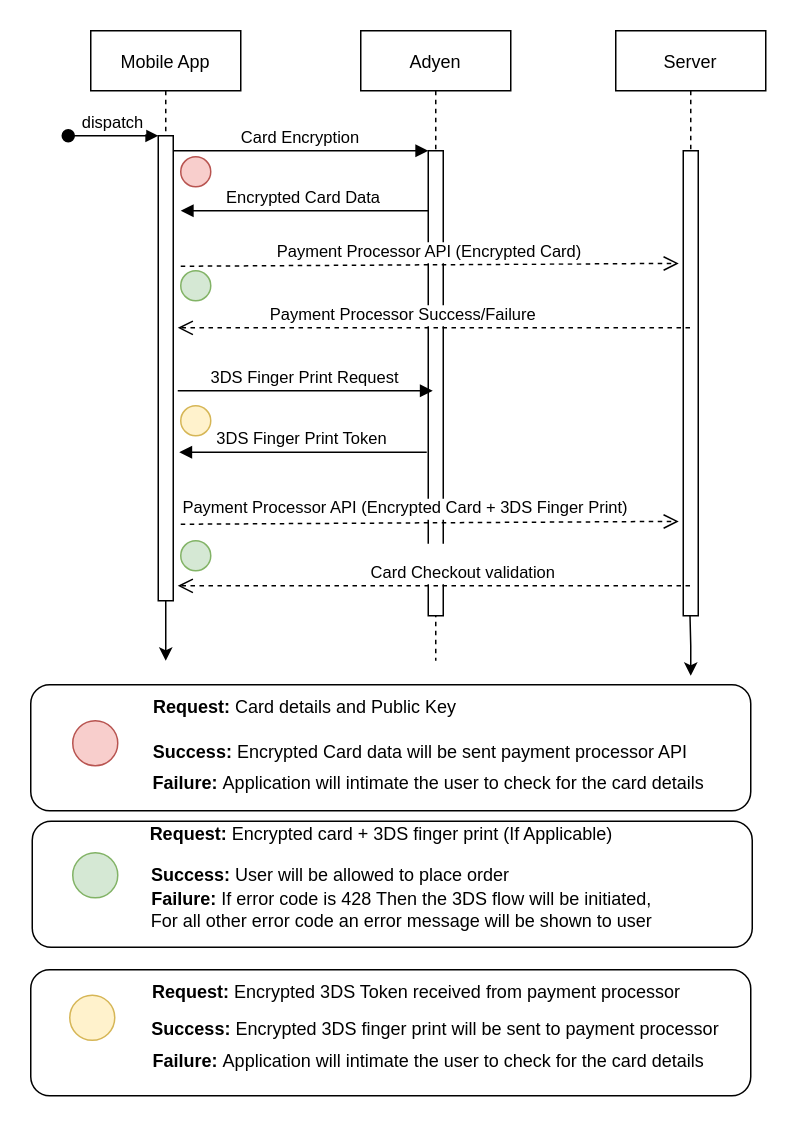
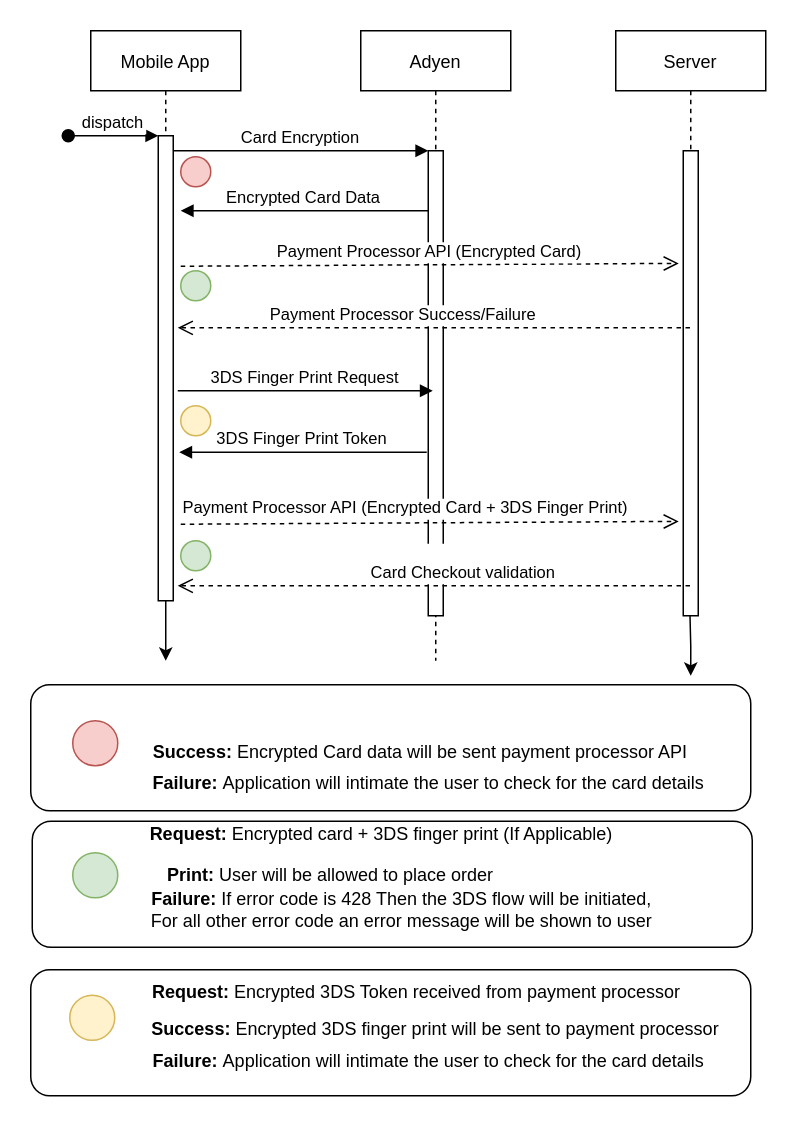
node "Request: Card details and Public Key": removed
node "Success: User will be allowed to place order": label "Success: User will be allowed to place order" -> "Print: User will be allowed to place order"
